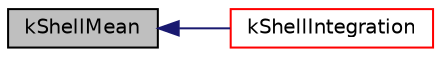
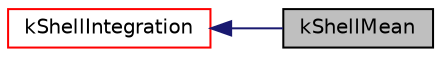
edge "kShellIntegration" -> "kShellMean": reversed
